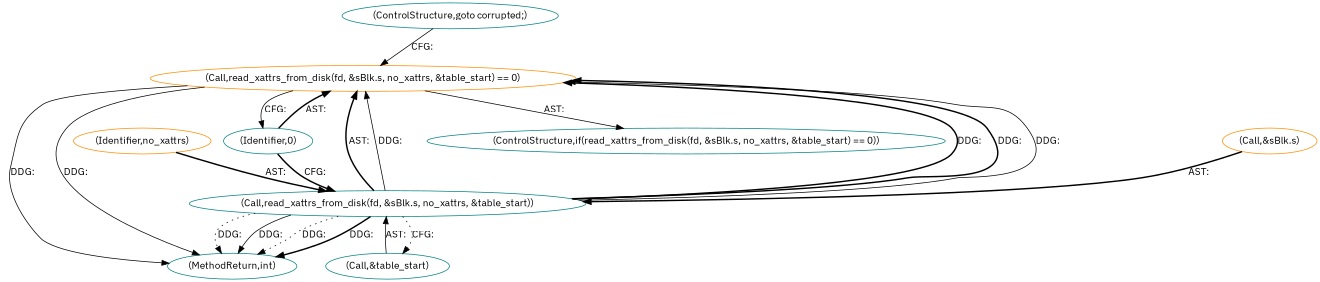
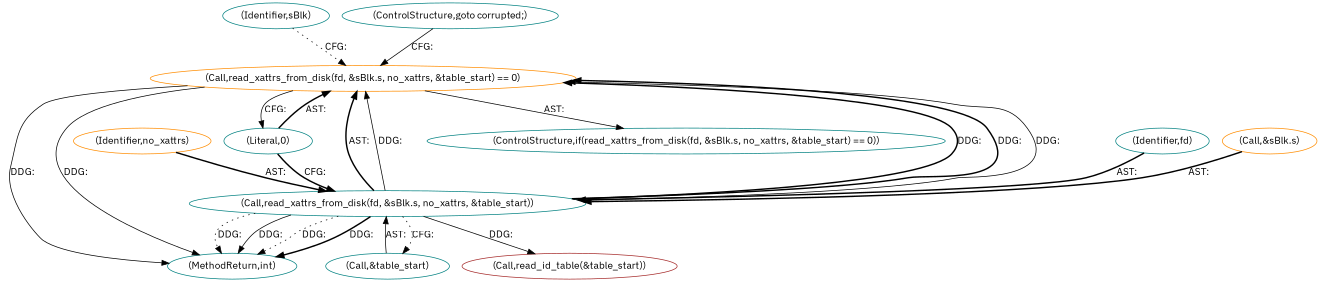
node "(Identifier,sBlk)": added
node "(Identifier,0)": label "(Identifier,0)" -> "(Literal,0)"
node "(Identifier,fd)": added
node "(Call,read_id_table(&table_start))": added
